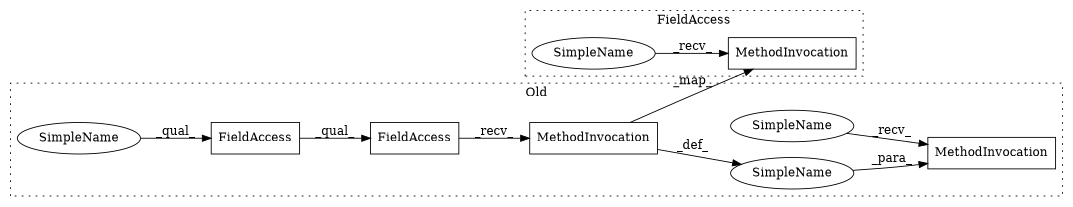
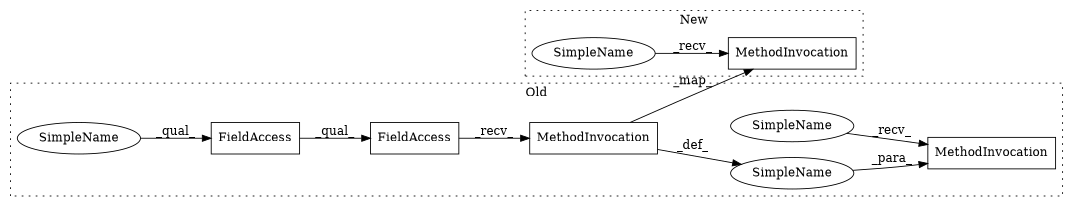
cluster "FieldAccess": label "FieldAccess" -> "New"
